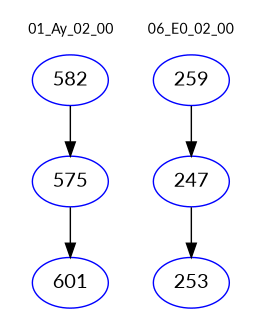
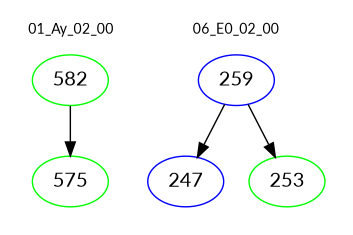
node "582": color blue -> green
node "575": color blue -> green
edge "247" -> "253": now "259" -> "253"
node "601": removed
node "253": color blue -> green
